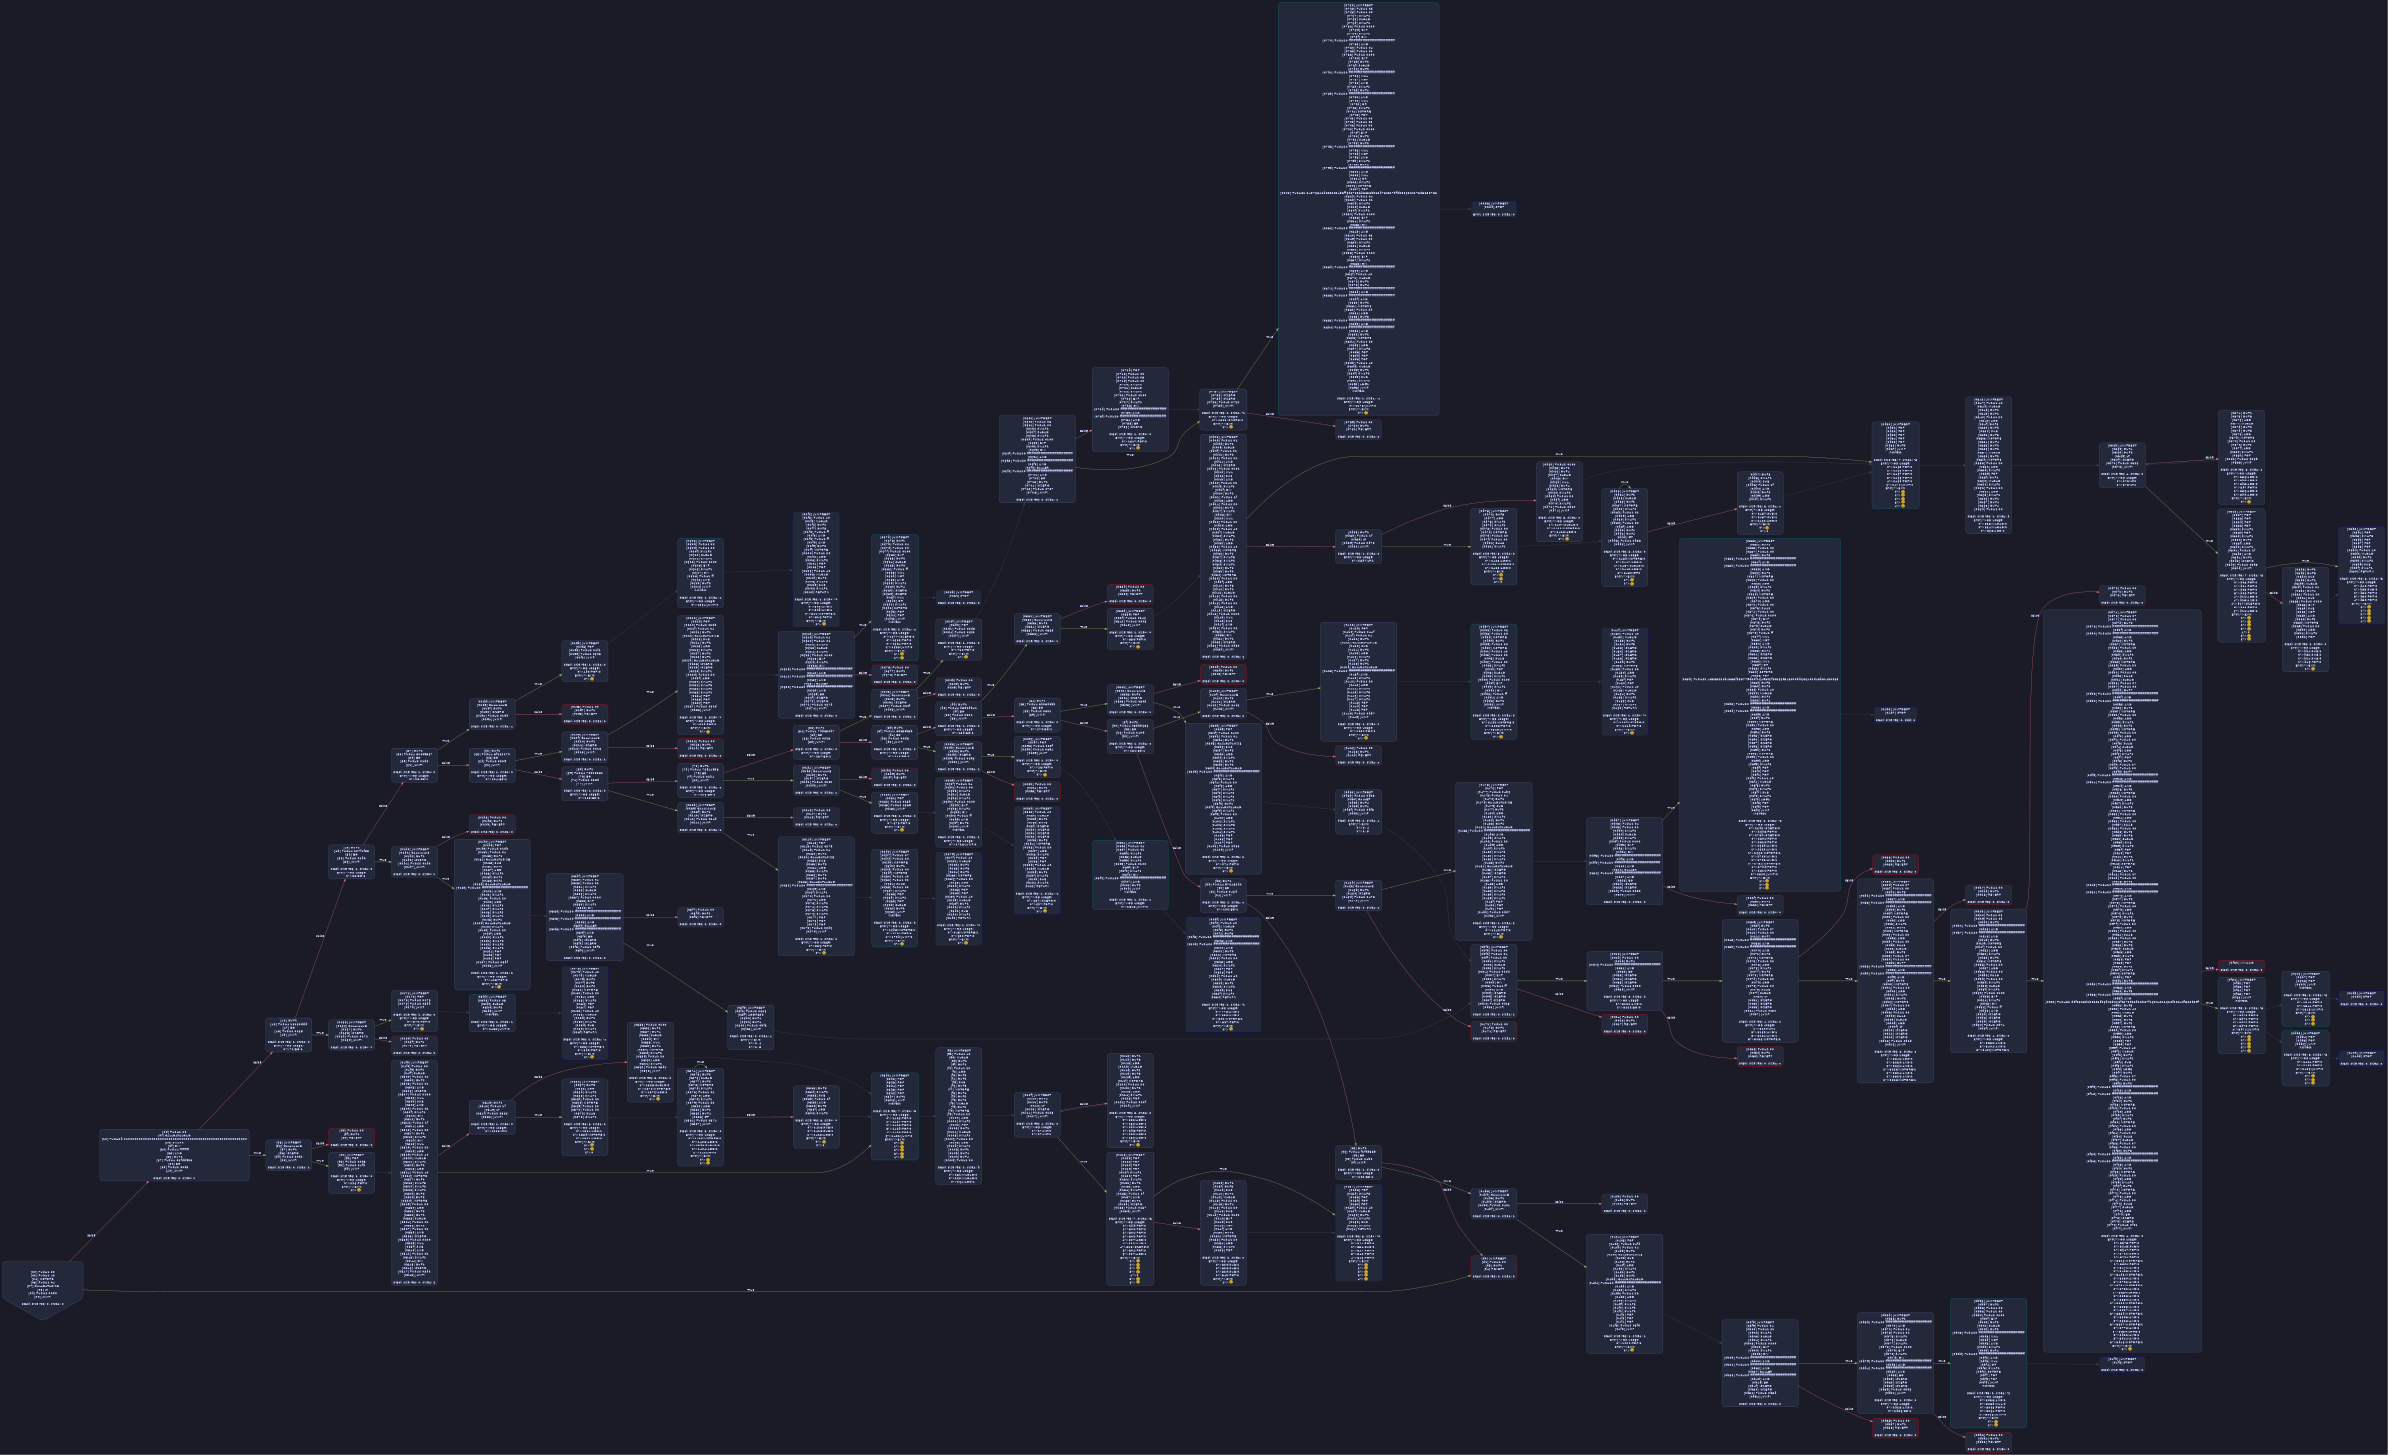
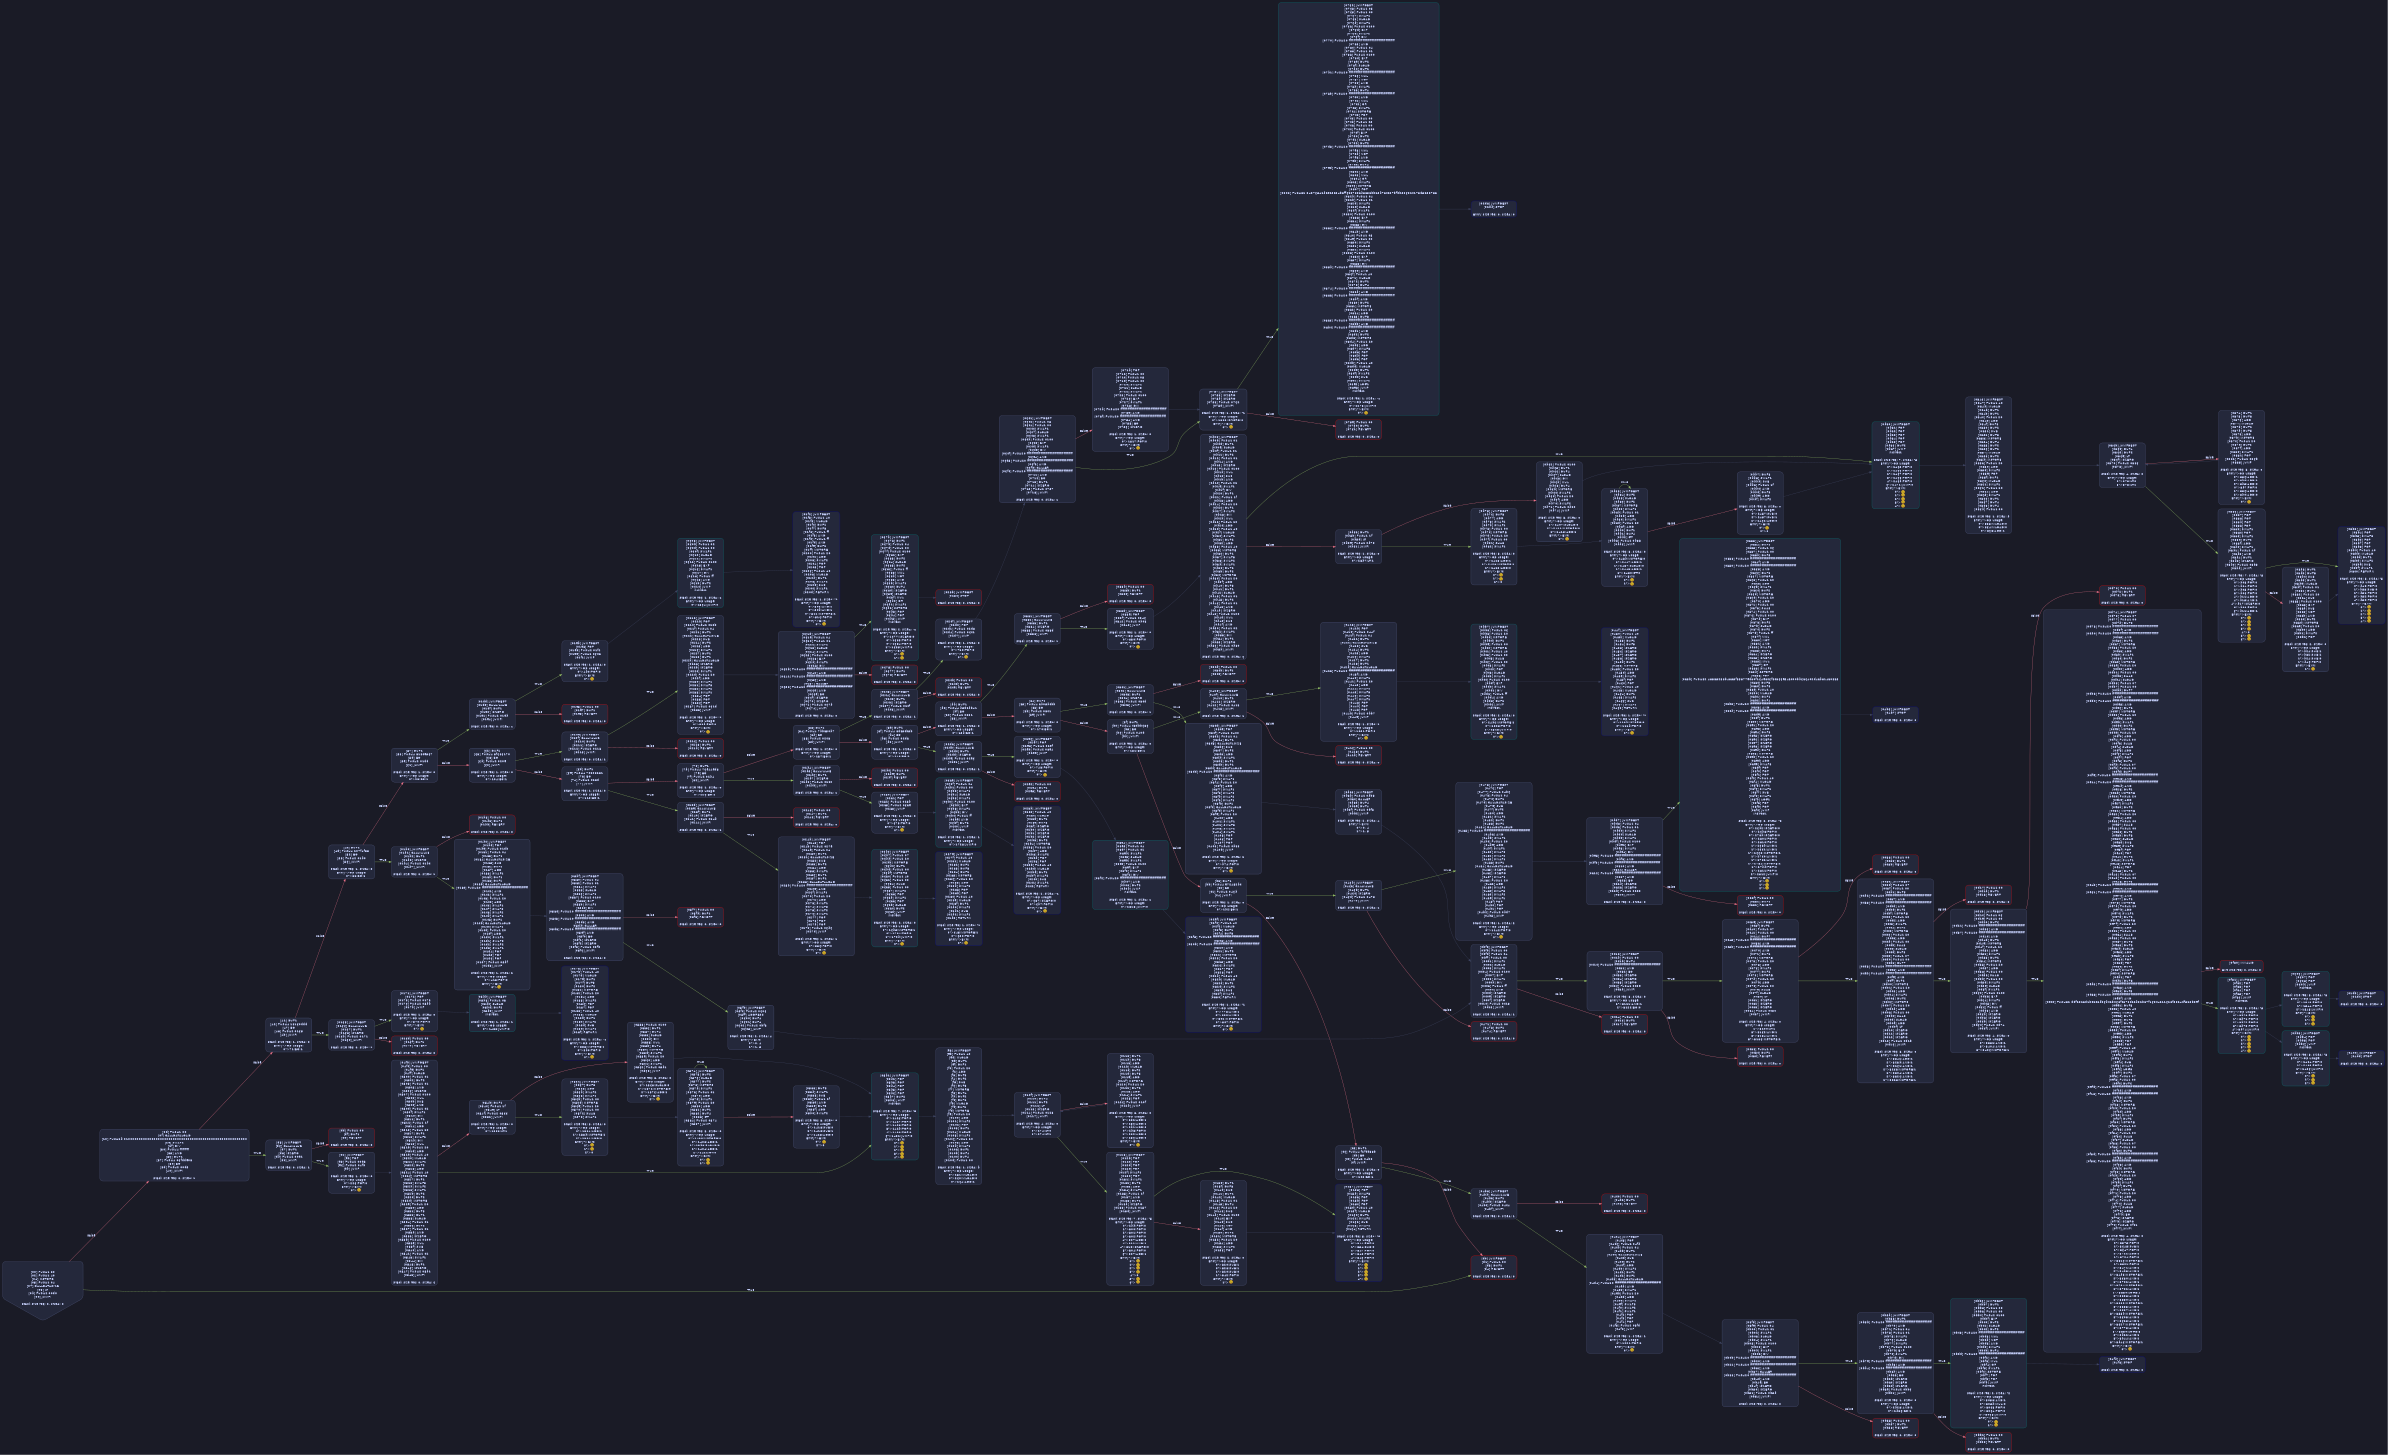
node "[023b] JUMPDEST [023c] STOP Stack size req: 0, sizeΔ: 0": color darkblue -> red
node "[04b6] JUMPDEST [04b7] STOP Stack size req: 0, ddd: 0": label "[04b6] JUMPDEST [04b7] STOP Stack size req: 0, ddd: 0" -> "[04b6] JUMPDEST [04b7] STOP Stack size req: 0, sizeΔ: 0"
node "[0f80] INVALID Stack size req: 0, sizeΔ: 0": label "[0f80] INVALID Stack size req: 0, sizeΔ: 0" -> "[0f80] INVALID Exit size req: 0, sizeΔ: 0"
